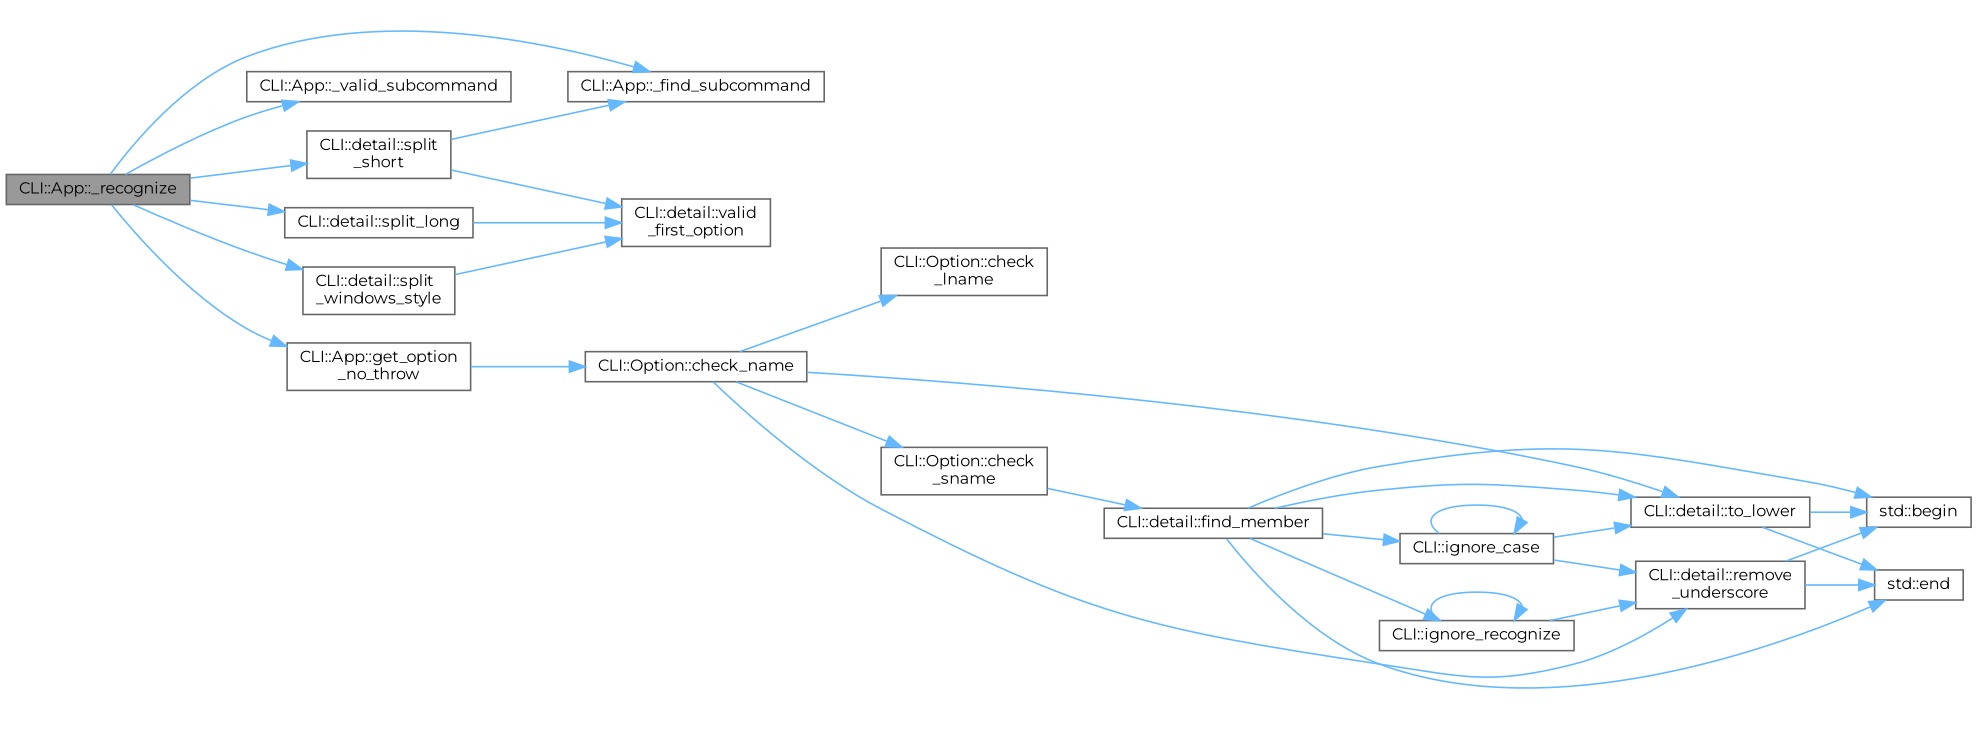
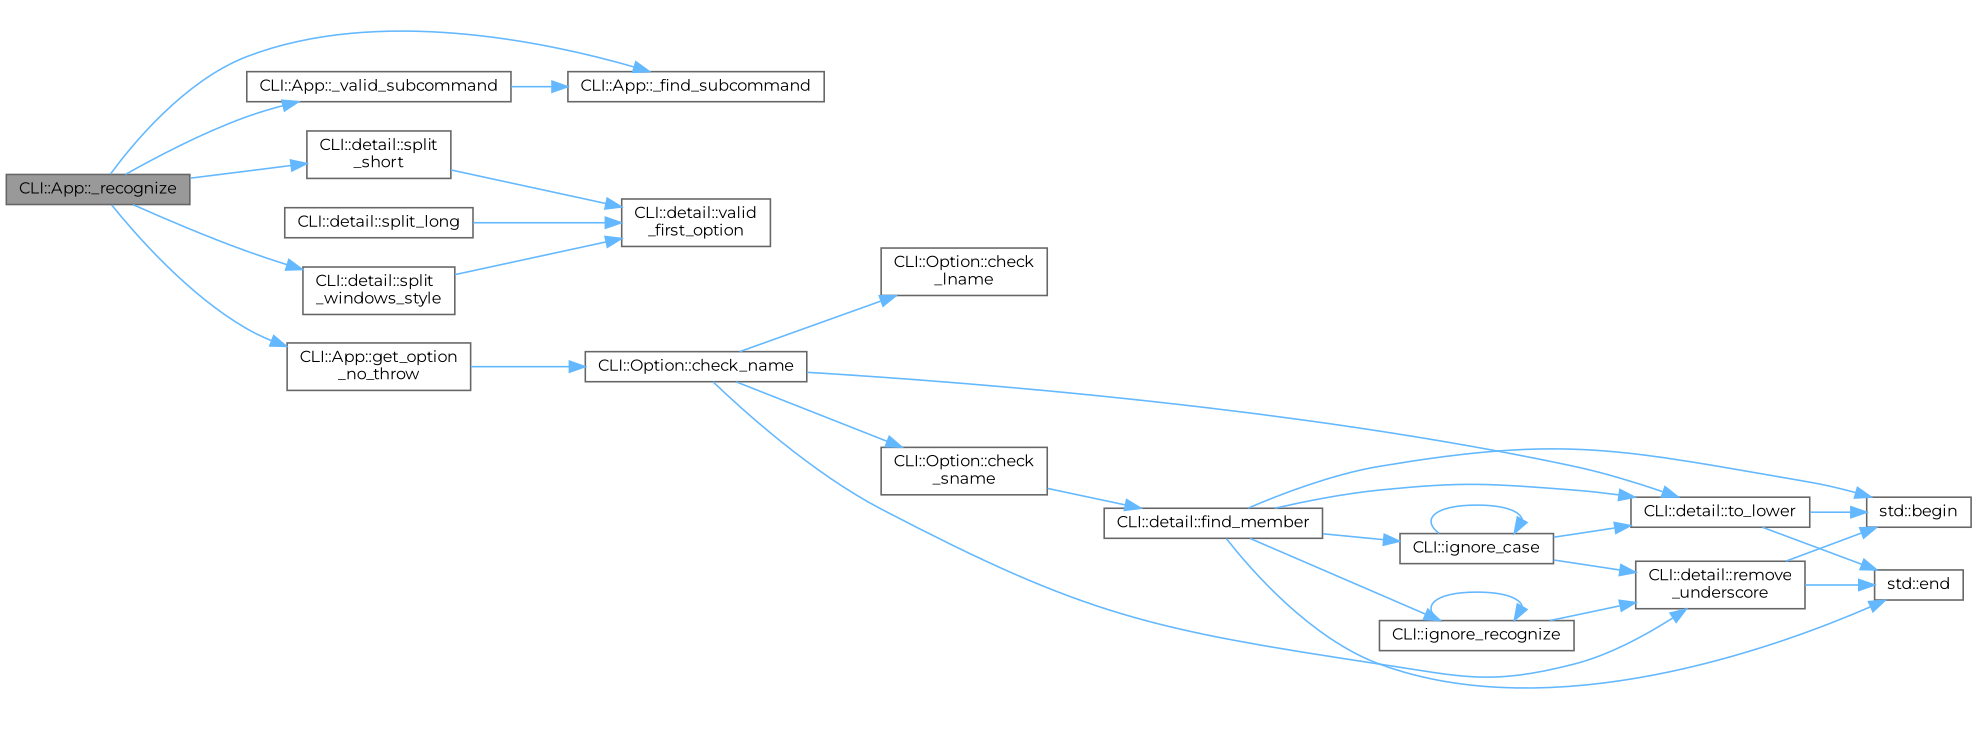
edge "CLI::detail::split _short" -> "CLI::App::_find_subcommand": now "CLI::App::_valid_subcommand" -> "CLI::App::_find_subcommand"
edge "CLI::App::_recognize" -> "CLI::detail::split_long": removed
